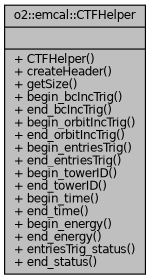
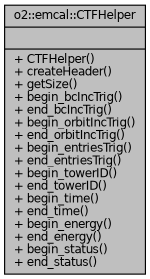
node "o2::emcal::CTFHelper": text "+ entriesTrig_status()" -> "+ begin_status()"
